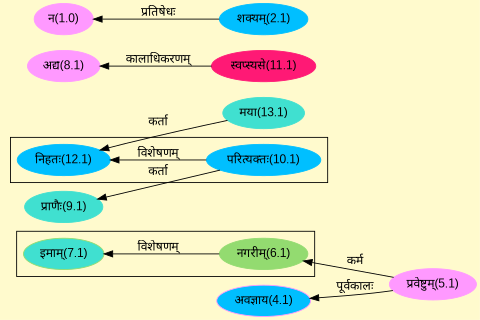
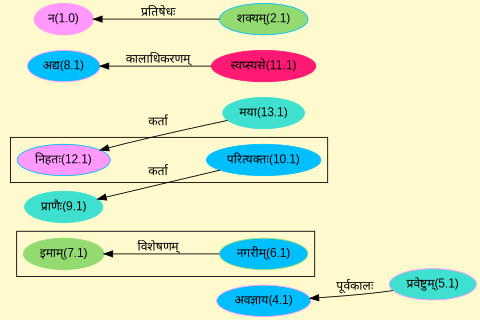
node "शक्यम्(2.1)": fillcolor #00bfff -> #93db70
node "अद्य(8.1)": fillcolor #ff99ff -> #00bfff
node "निहतः(12.1)": fillcolor #00bfff -> #ff99ff
edge "परित्यक्तः(10.1)" -> "निहतः(12.1)": removed, label "विशेषणम्"
node "इमाम्(7.1)": fillcolor #40e0d0 -> #93db70
node "नगरीम्(6.1)": fillcolor #93db70 -> #00bfff
edge "प्रवेष्टुम्(5.1)" -> "नगरीम्(6.1)": removed, label "कर्म"
node "प्रवेष्टुम्(5.1)": fillcolor #ff99ff -> #40e0d0
